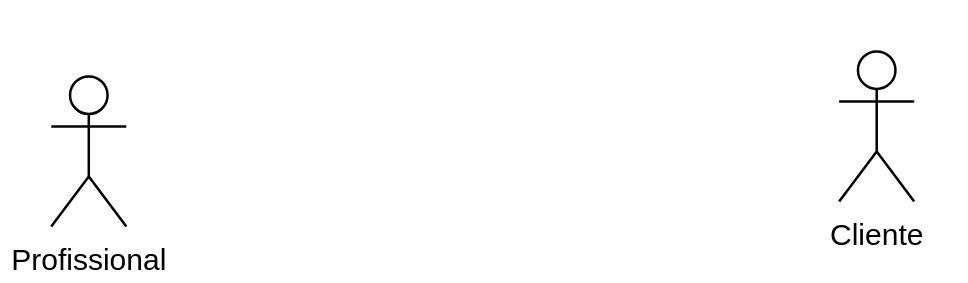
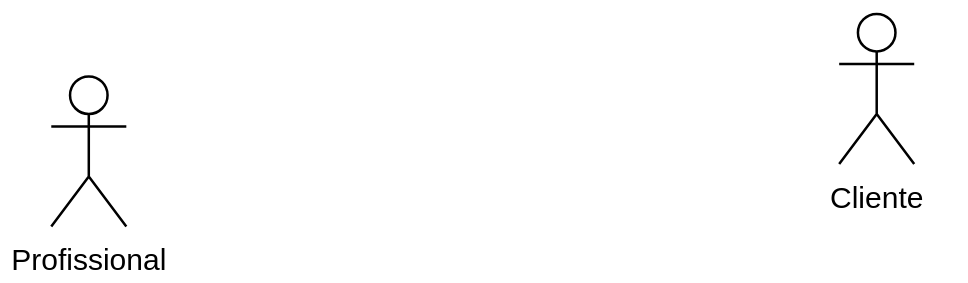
node "Cliente": moved (876, 126) -> (876, 89)
